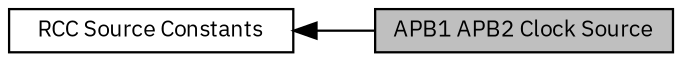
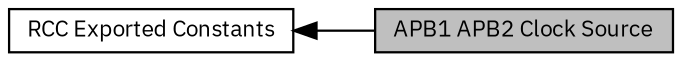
node "RCC Source Constants": label "RCC Source Constants" -> "RCC Exported Constants"
